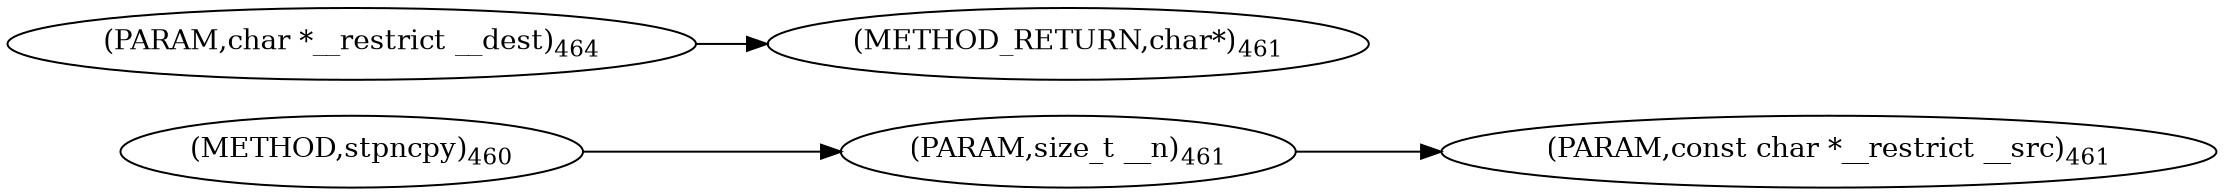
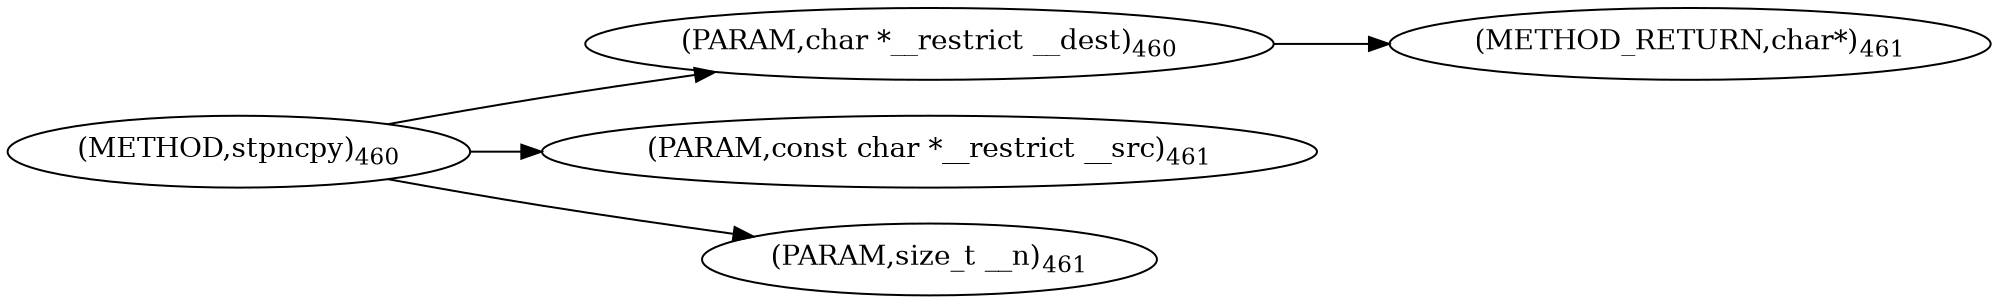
node "(PARAM,char *__restrict __dest)": text "464" -> "460"
edge "(METHOD,stpncpy)" -> "(PARAM,char *__restrict __dest)": added
edge "(PARAM,size_t __n)" -> "(PARAM,const char *__restrict __src)": now "(METHOD,stpncpy)" -> "(PARAM,const char *__restrict __src)"
